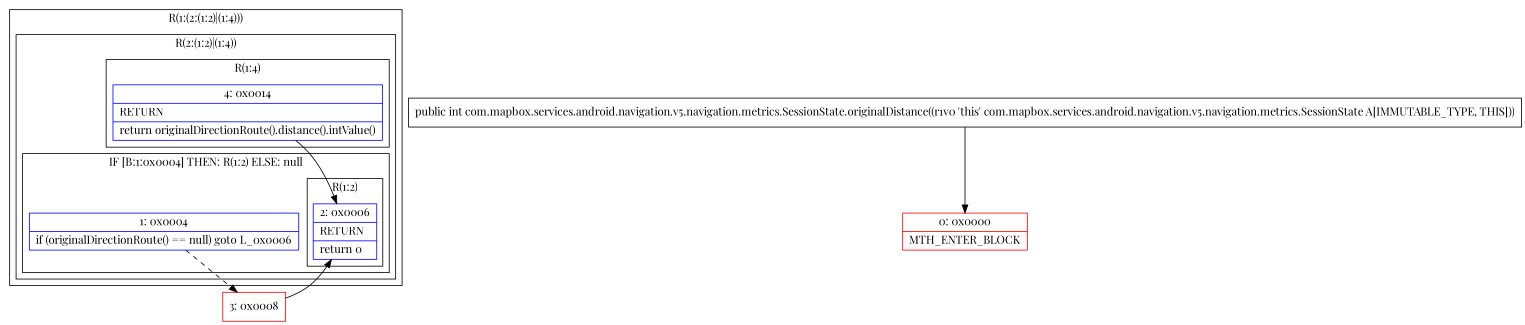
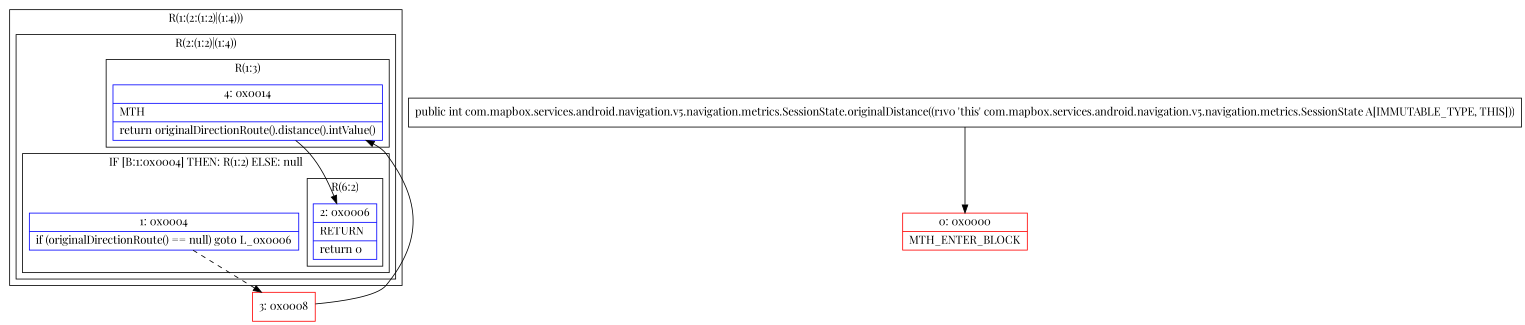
cluster "R(1:4)": label "R(1:4)" -> "R(1:3)"
node "4: 0x0014": text "RETURN" -> "MTH"
cluster "R(1:2)": label "R(1:2)" -> "R(6:2)"
edge "3: 0x0008" -> "2: 0x0006": now "3: 0x0008" -> "4: 0x0014"
